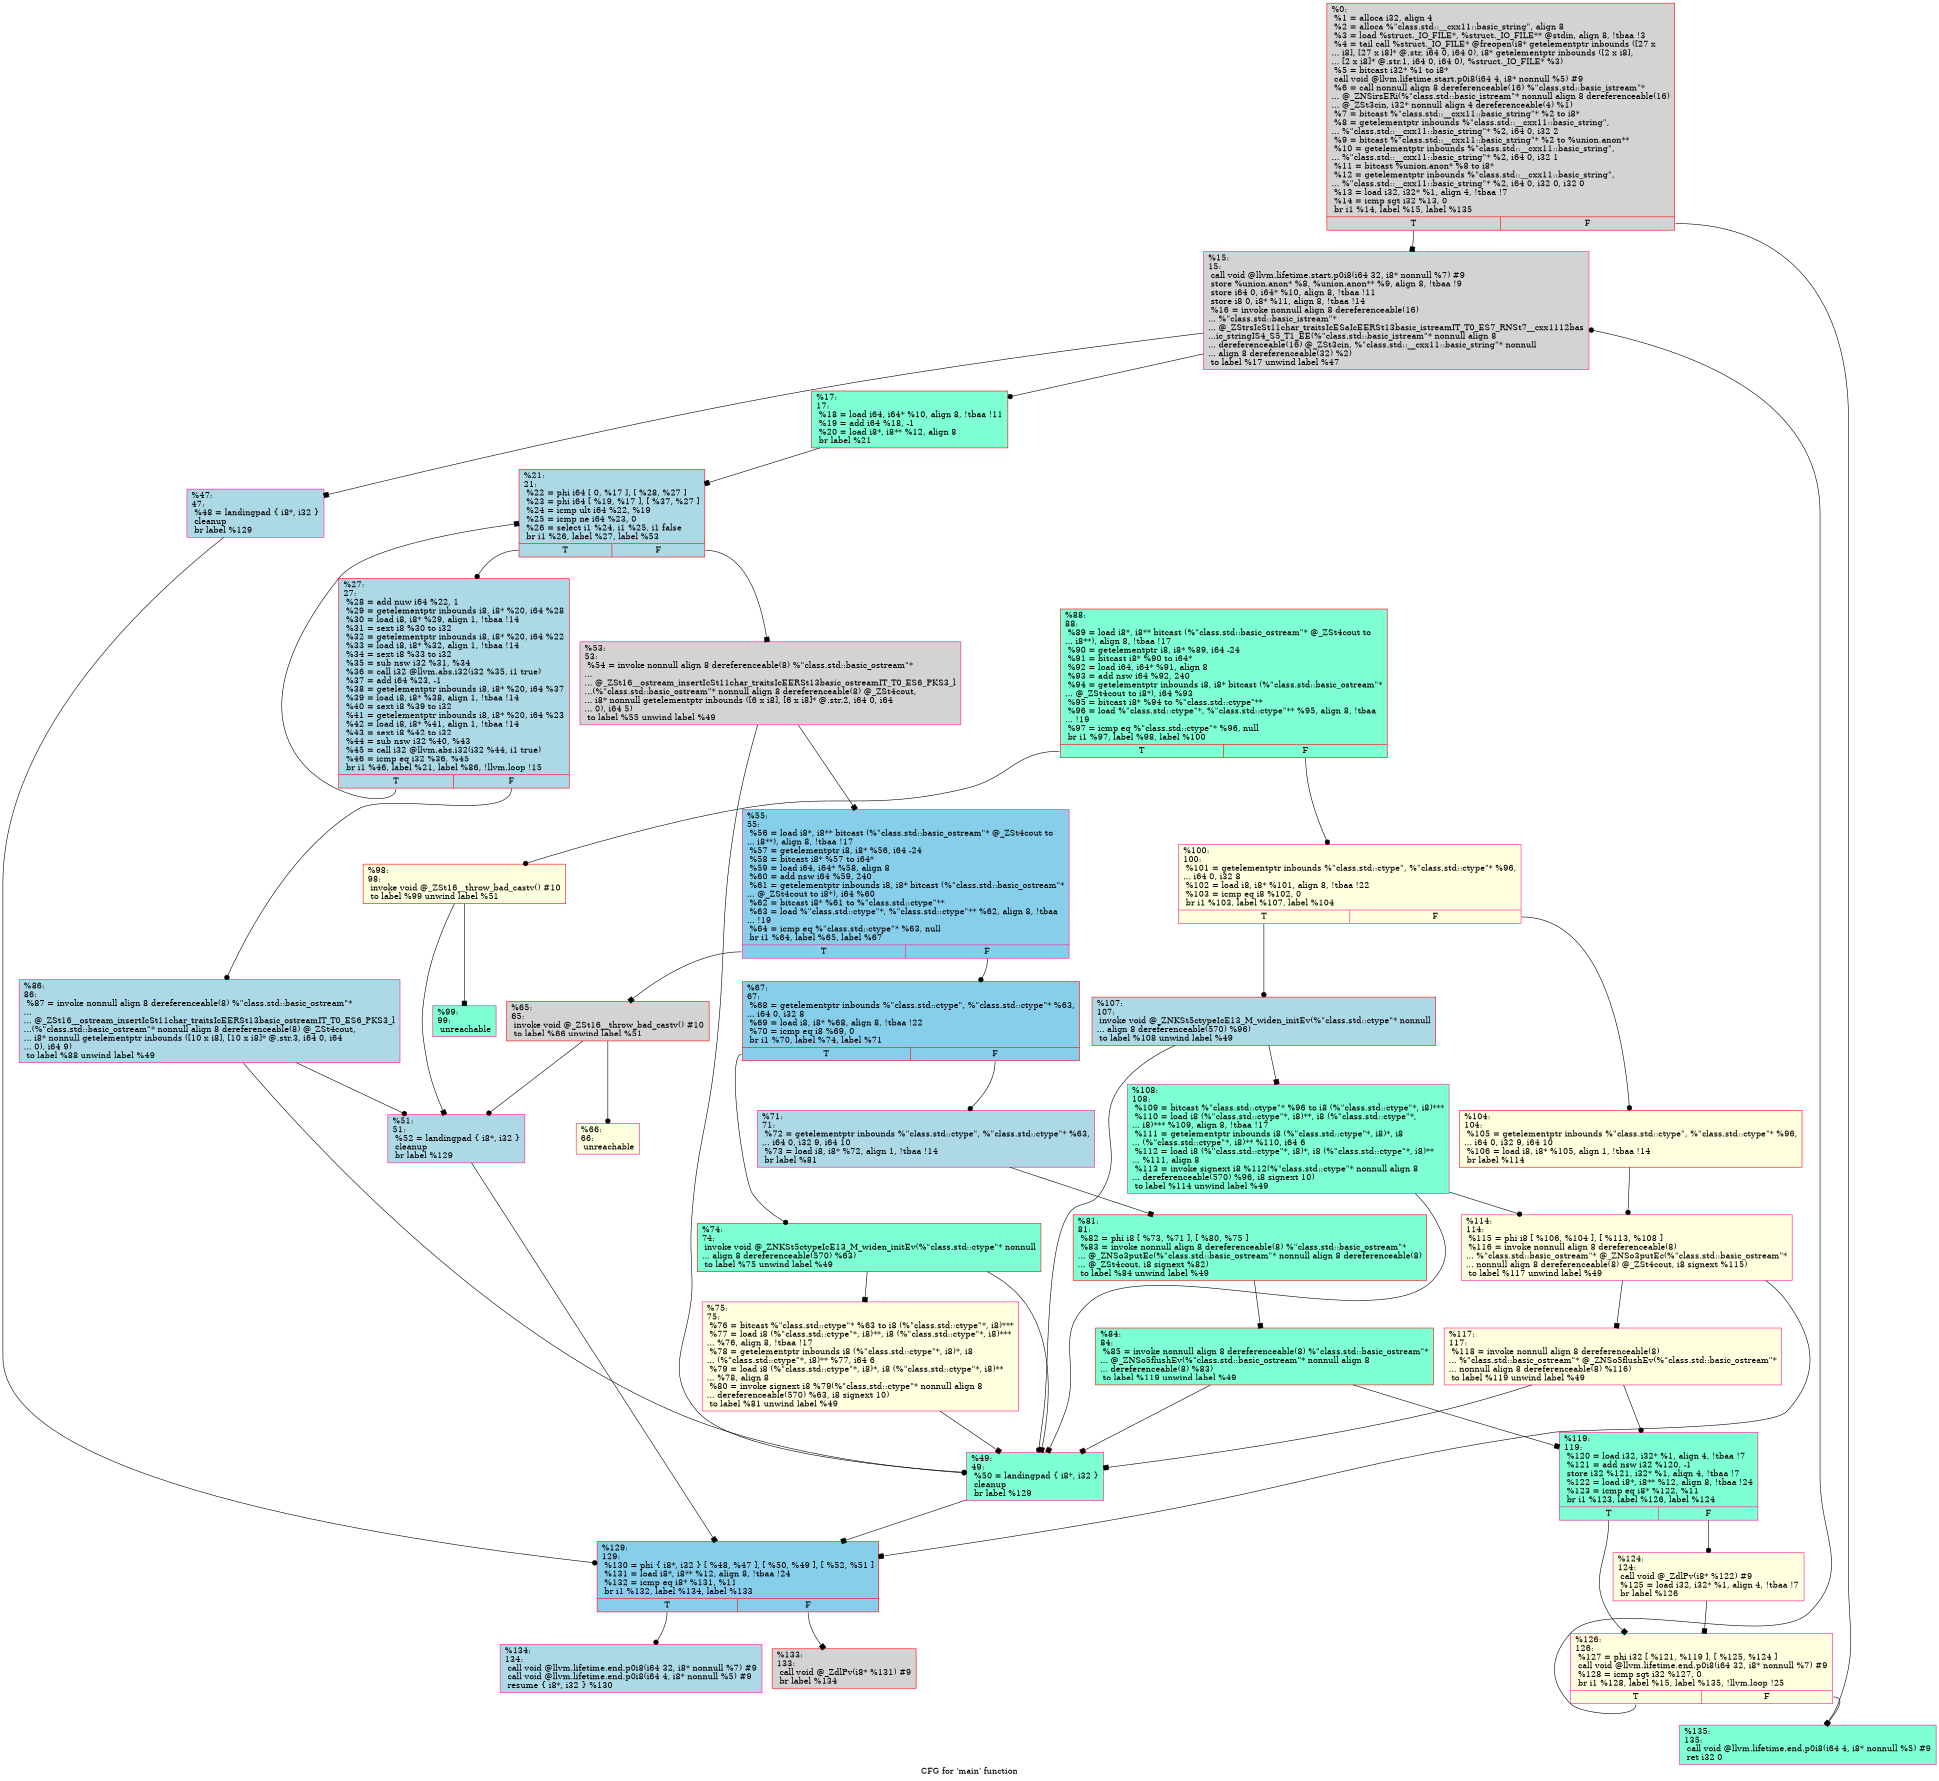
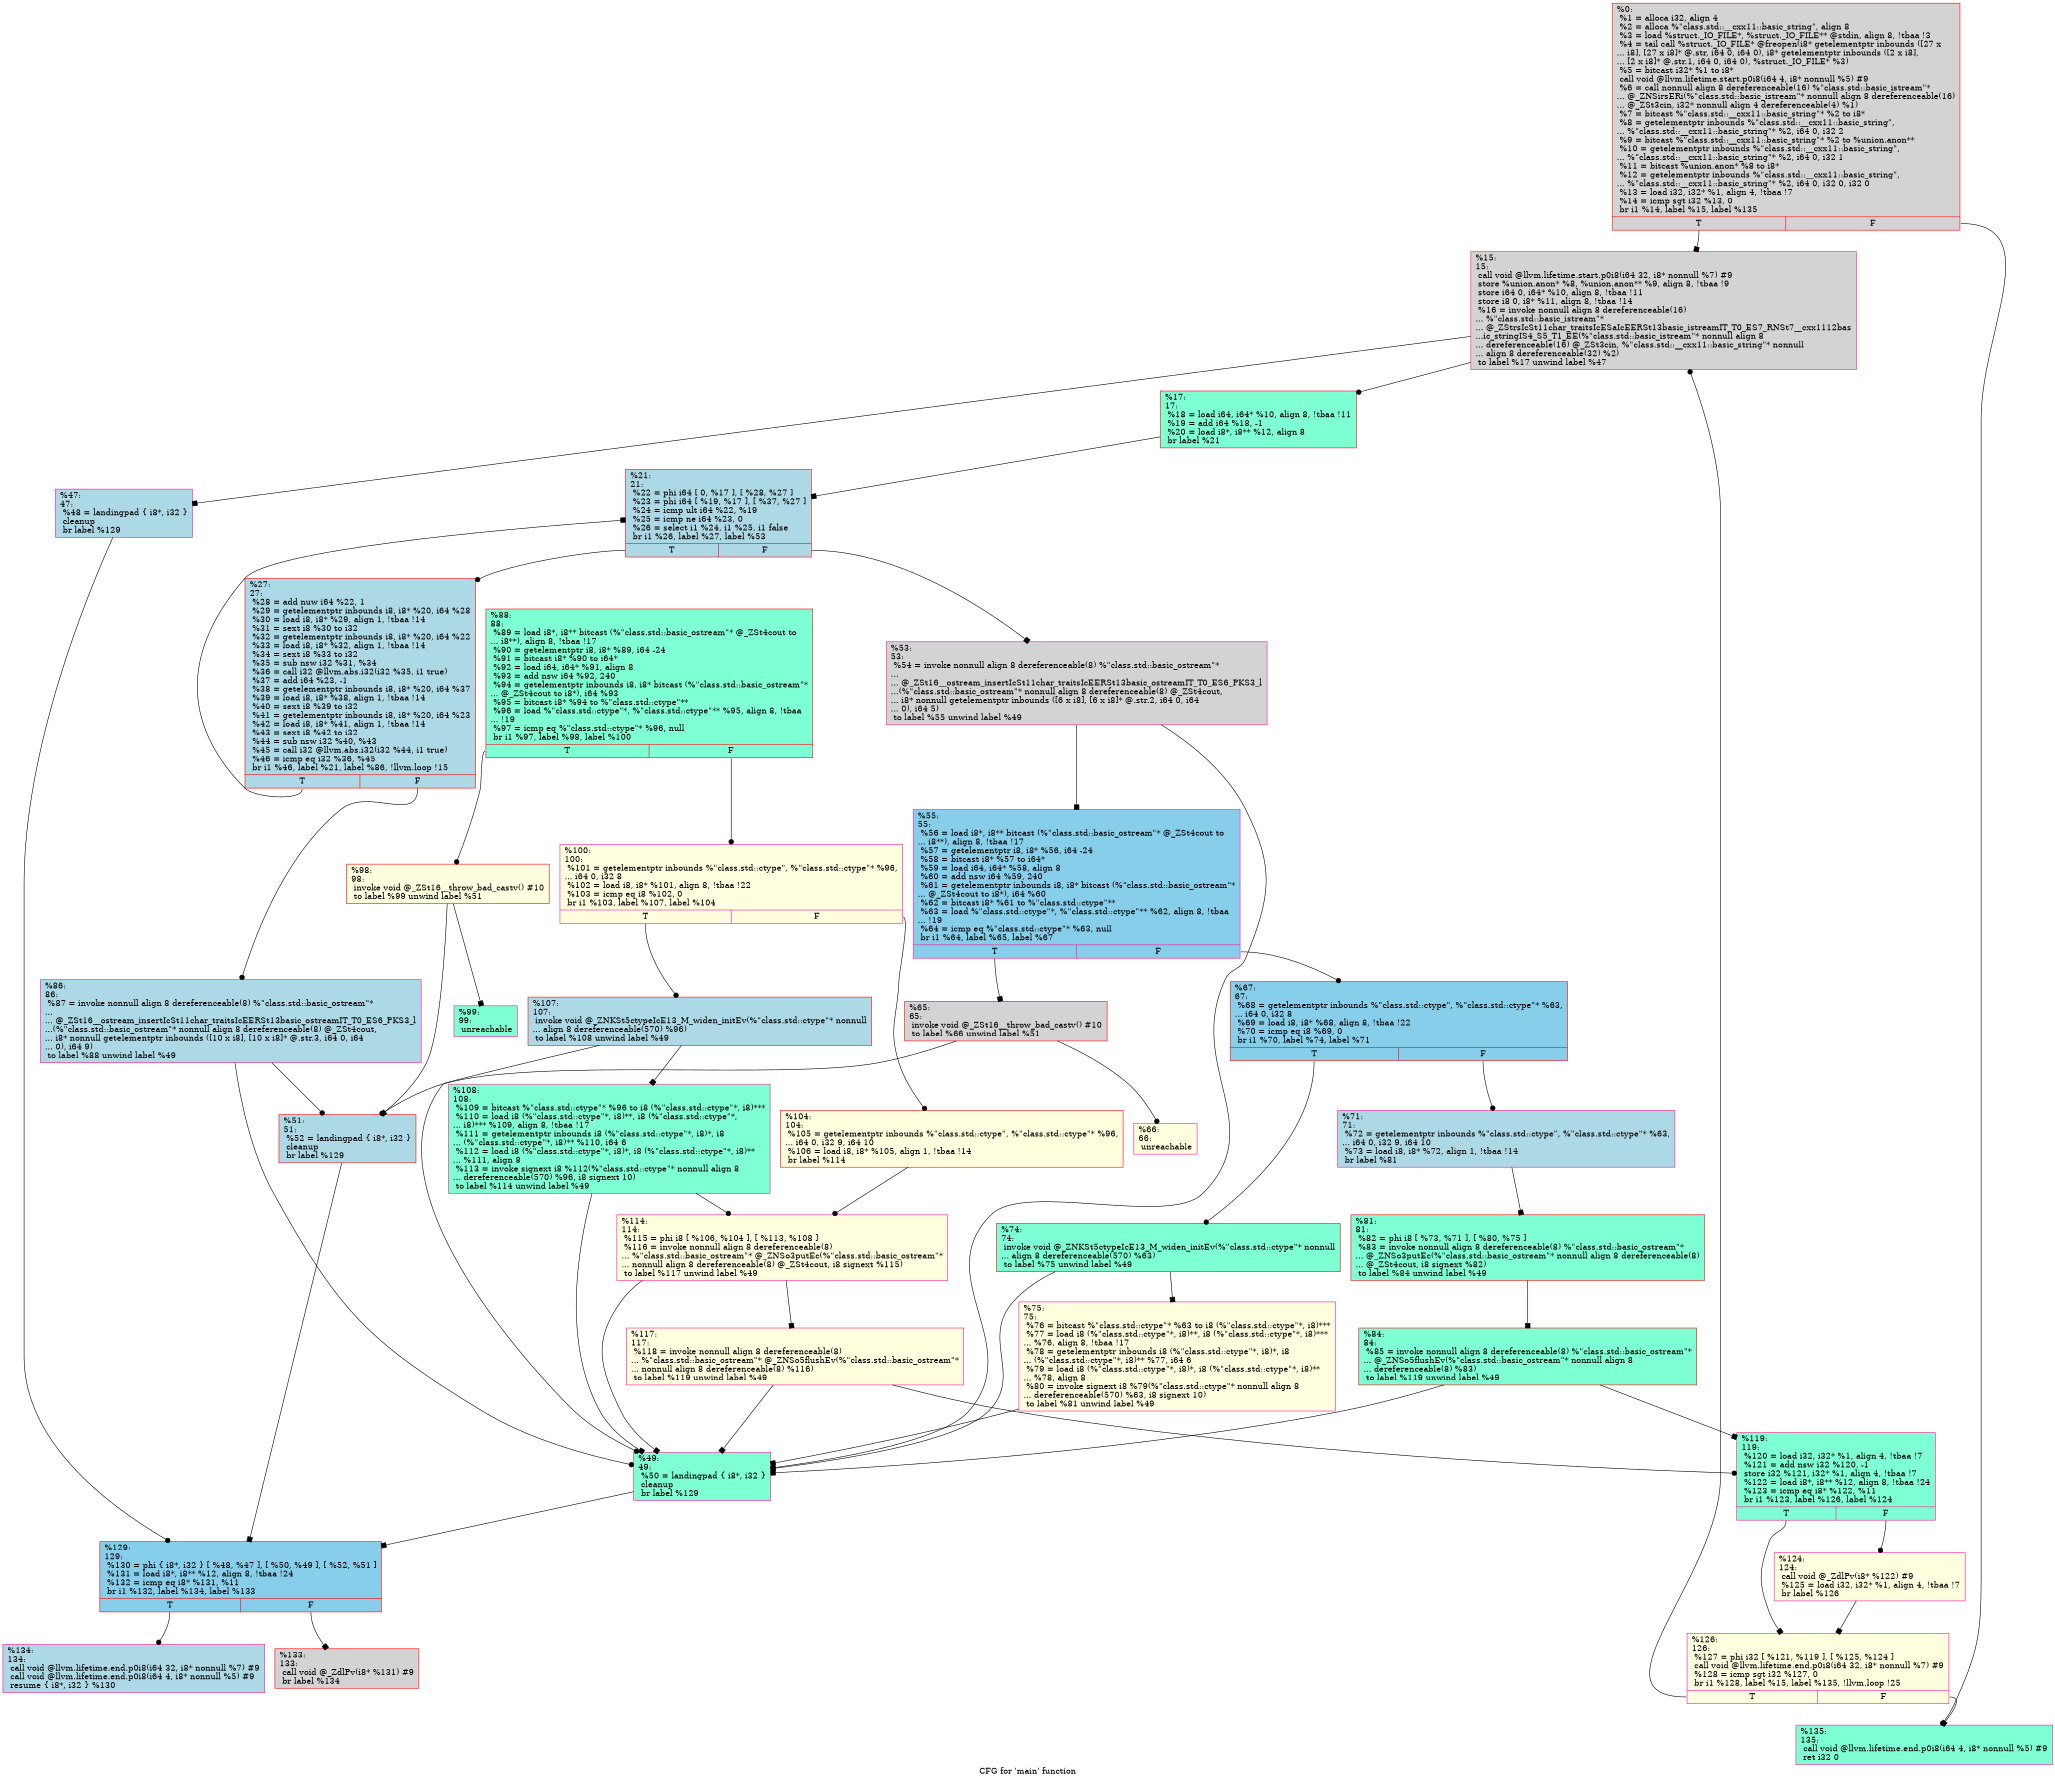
node "%51:": color deeppink -> red
edge "%114:" -> "%129:": now "%114:" -> "%49:"
